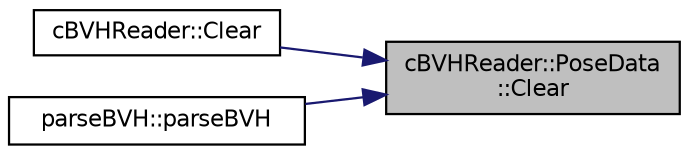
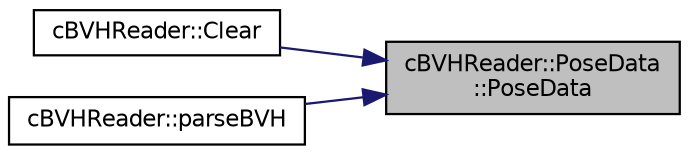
node "cBVHReader::PoseData ::Clear": label "cBVHReader::PoseData ::Clear" -> "cBVHReader::PoseData ::PoseData"
node "parseBVH::parseBVH": label "parseBVH::parseBVH" -> "cBVHReader::parseBVH"
